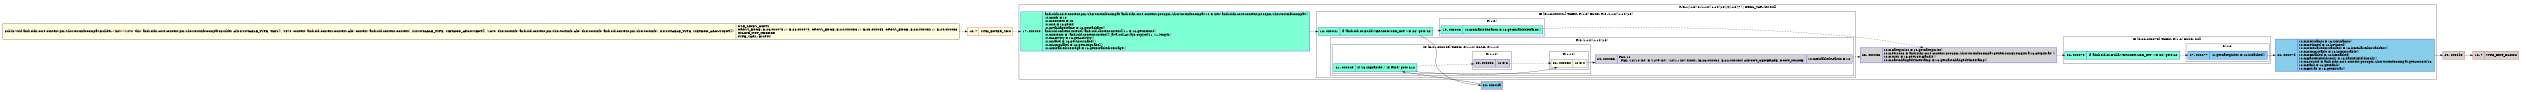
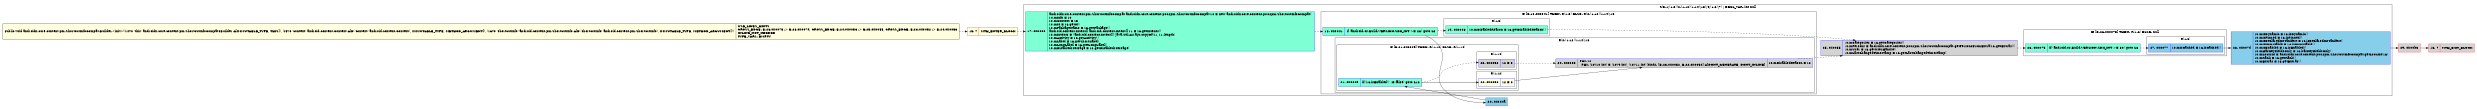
node "15: ?": text "MTH_ENTER_SDK" -> "MTH_ENTER_BLOCK"
node "27: 0x0077": text "r0.getCategories = r6.isCached()" -> "r0.mIsCached = r6.isCached()"
edge "23: 0x0052" -> "22: 0x0050": now "23: 0x0052" -> "24: 0x0053"
